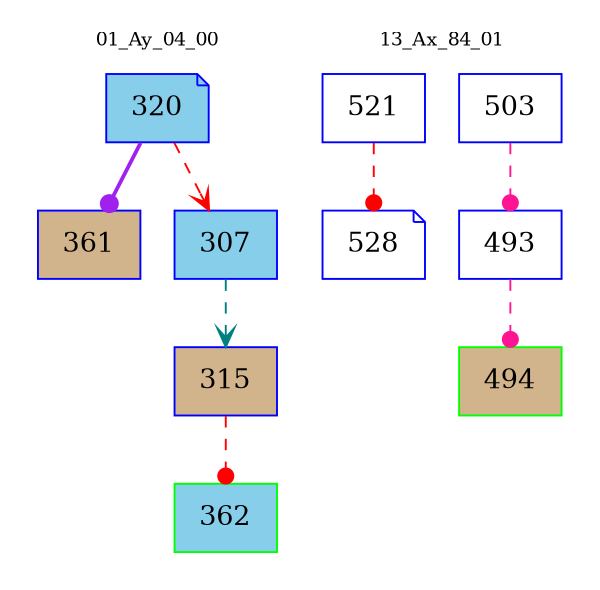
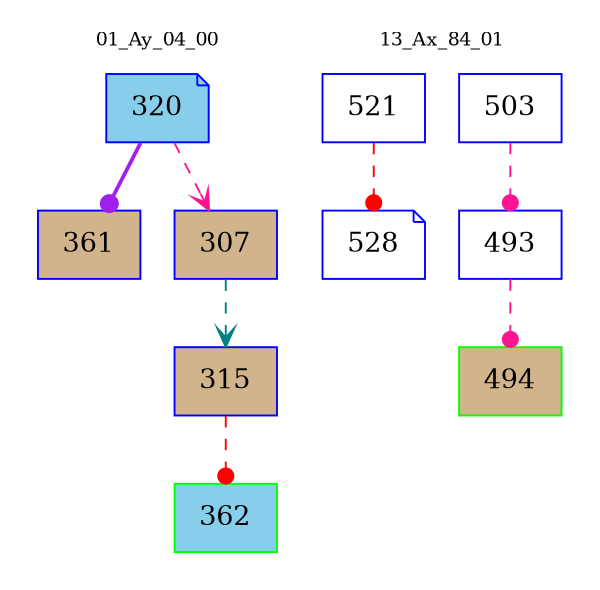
edge "320" -> "307": color red -> deeppink
node "307": fillcolor skyblue -> tan
